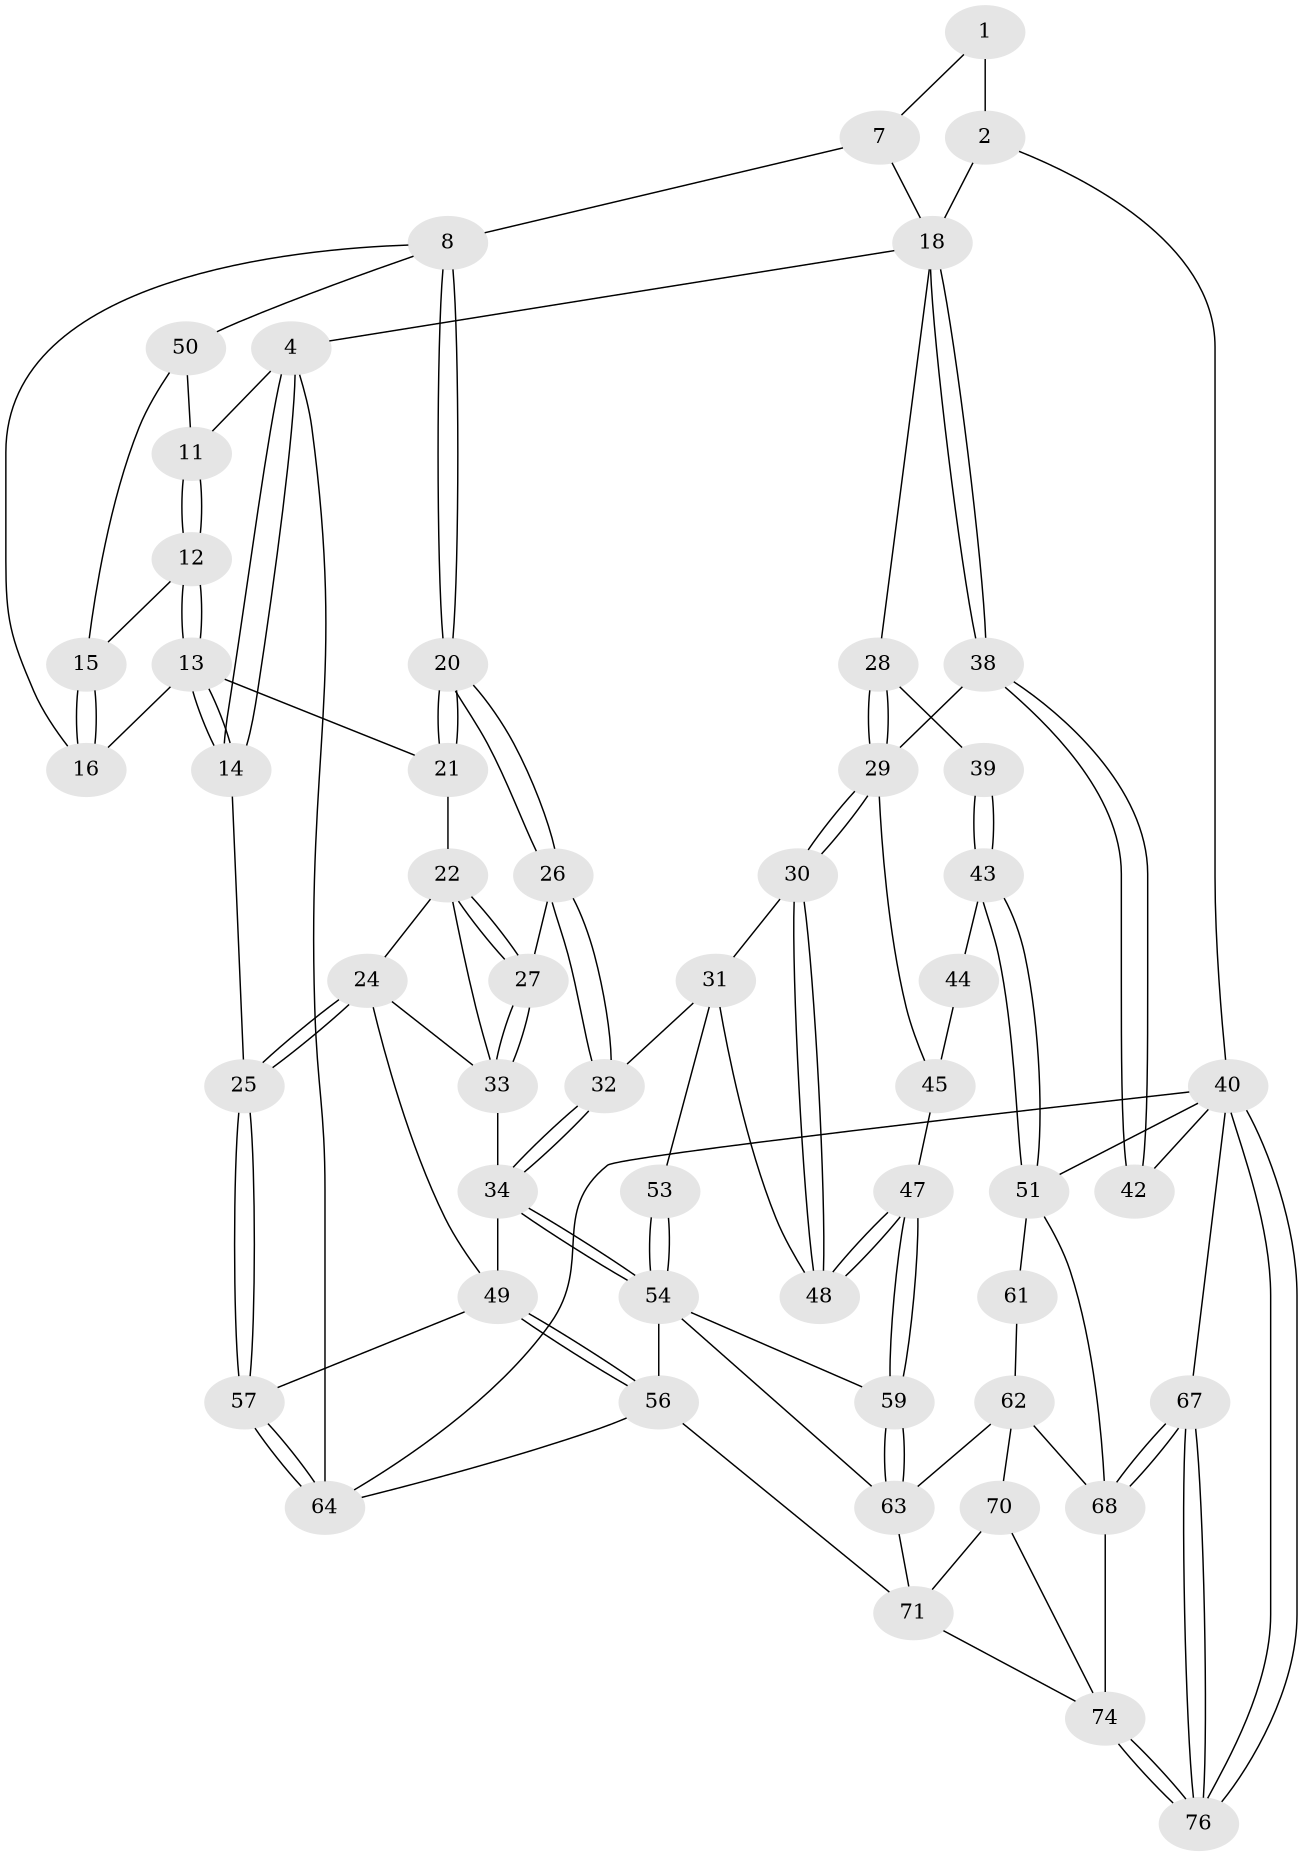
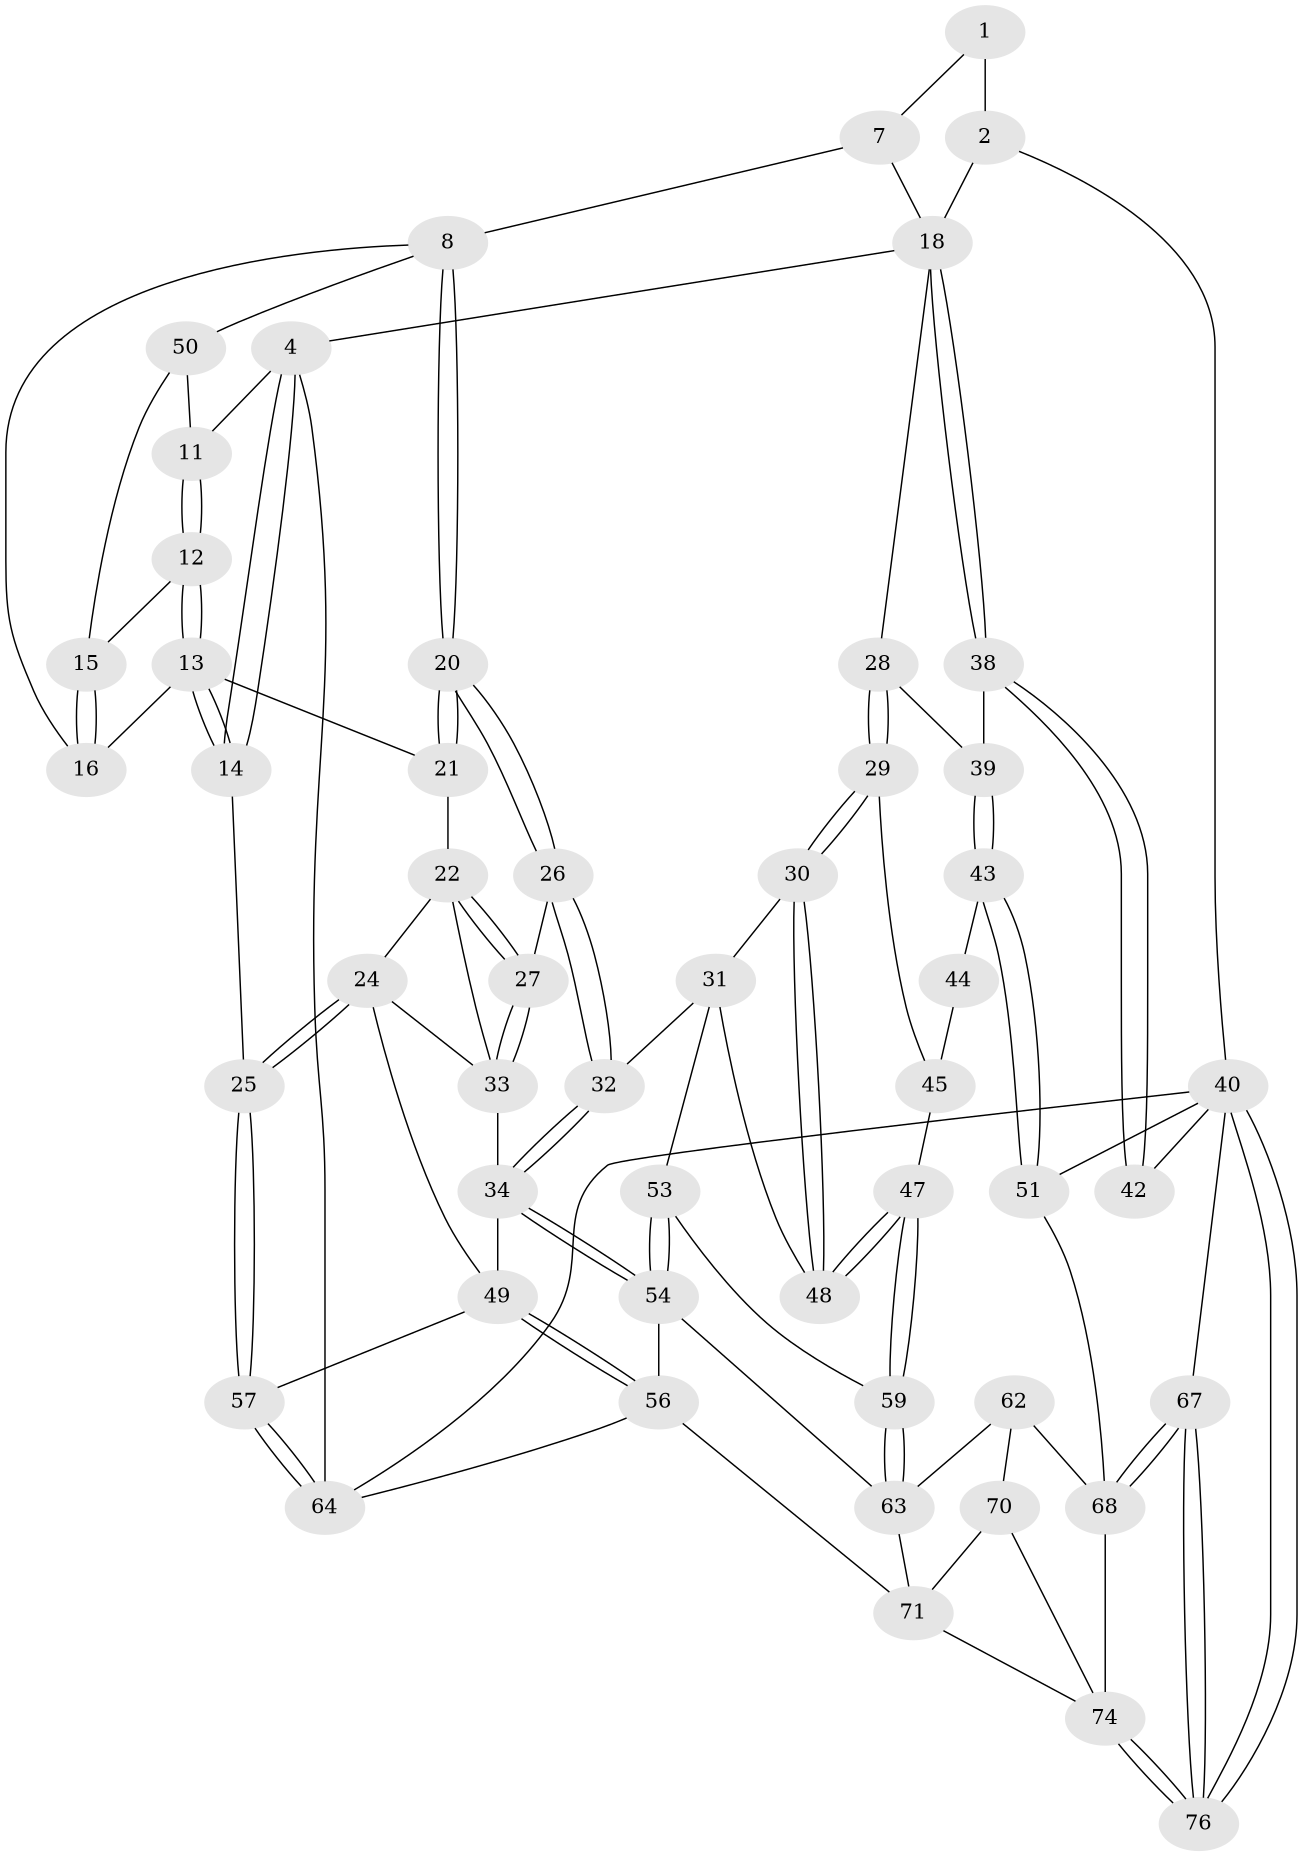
edge "38" -- "29": now "38" -- "39"
node "61": removed
edge "54" -- "59": now "53" -- "59"
